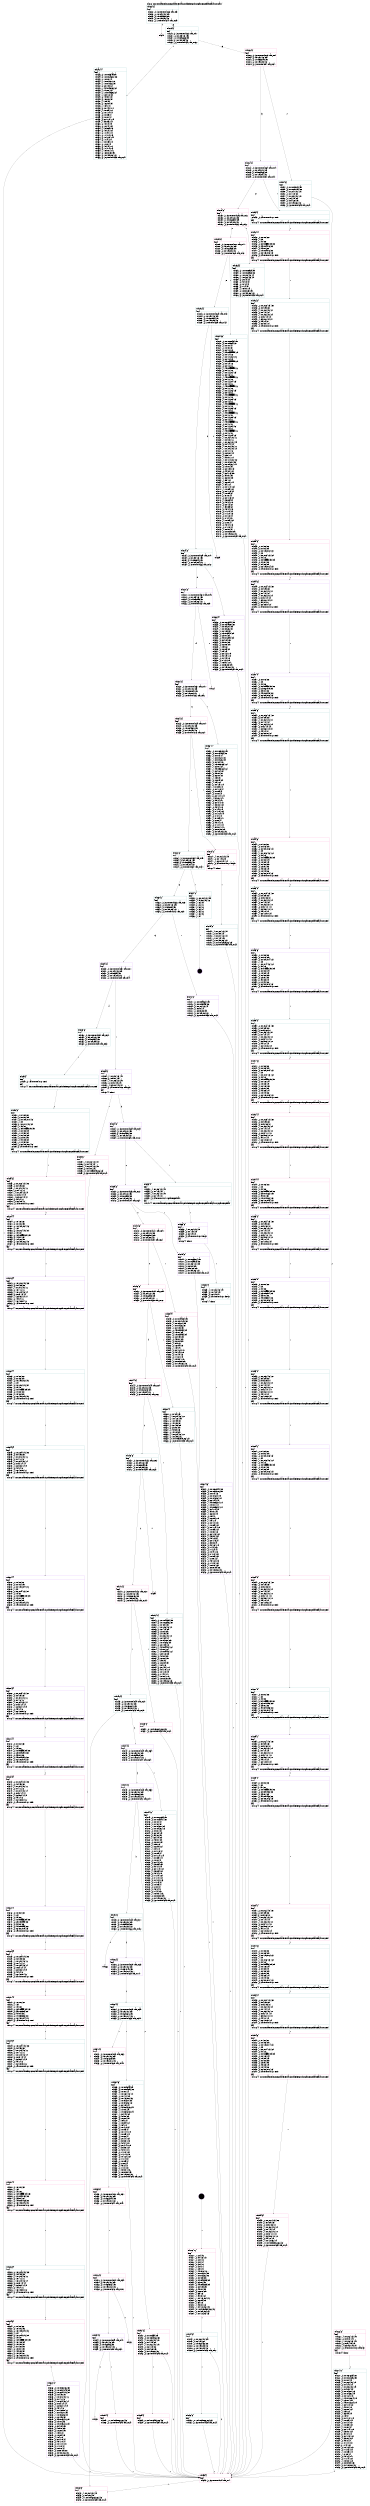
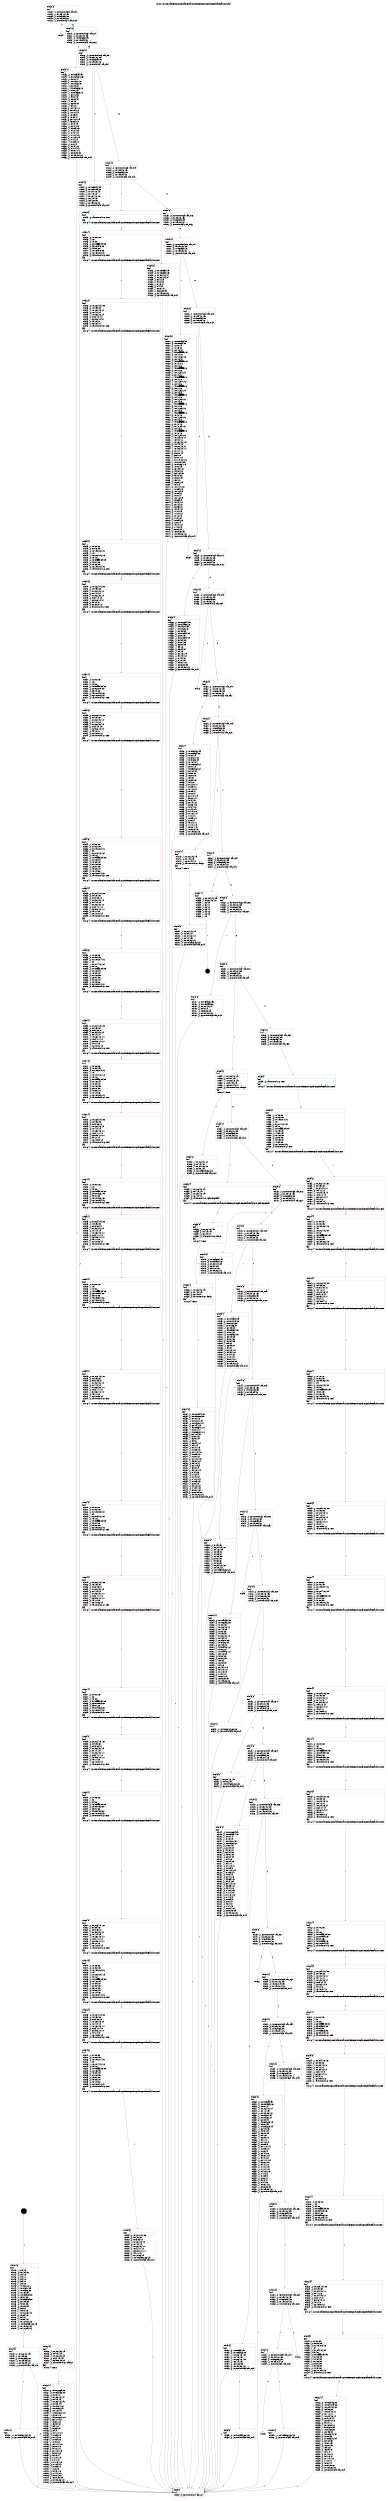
edge "0x4039cf [5]" -> "0x40348f [25]": reversed
